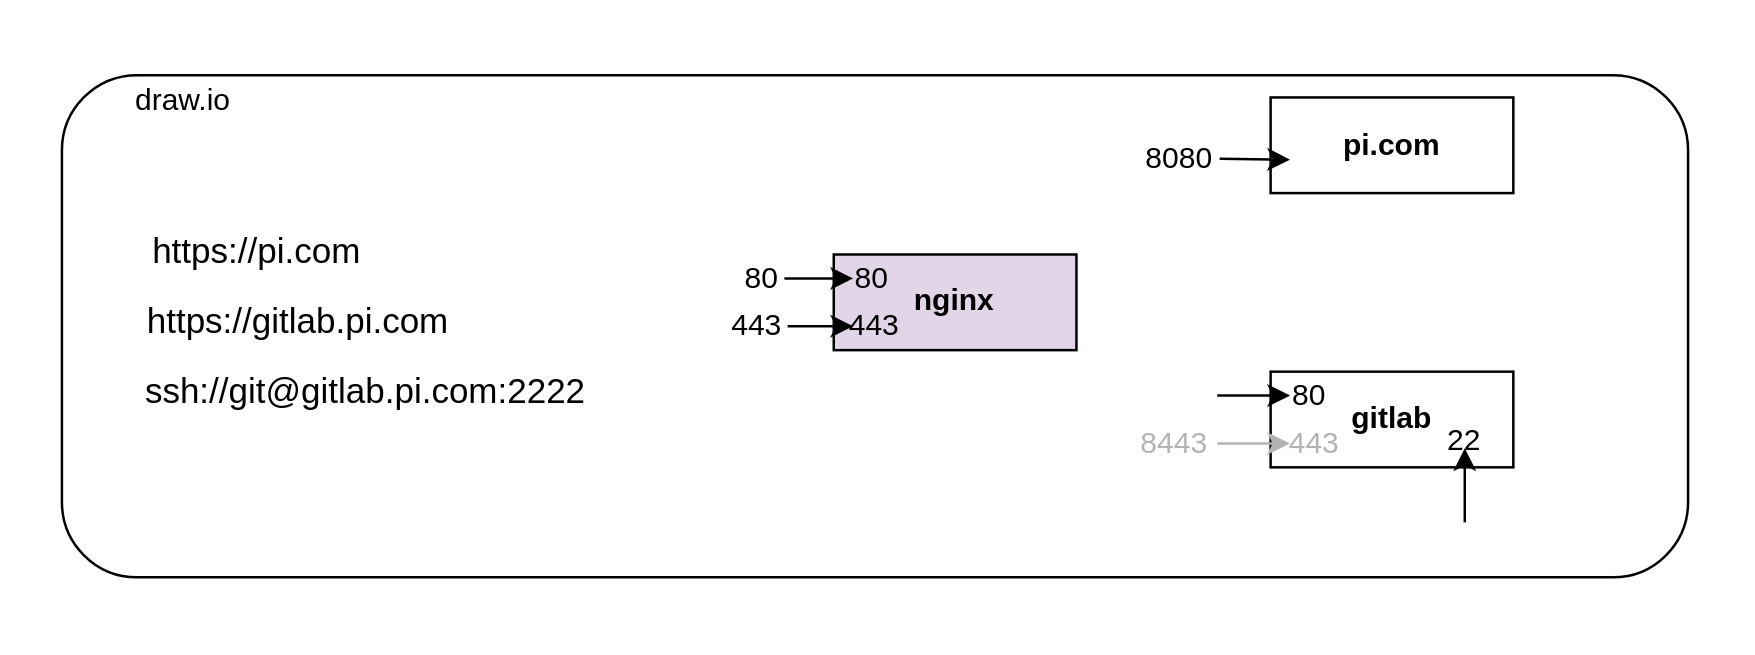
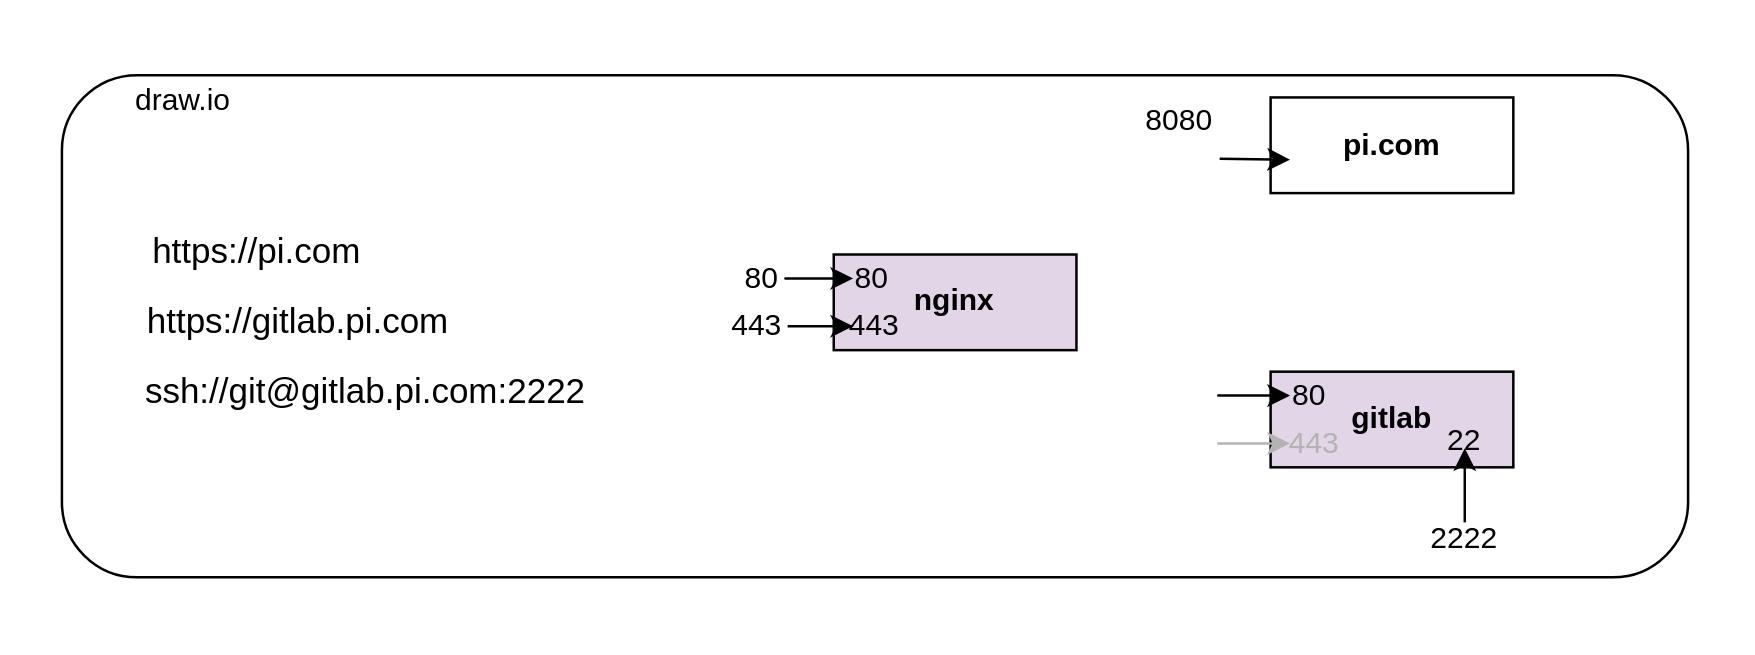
node "8080": moved (1179, 159) -> (1179, 121)
node "gitlab": fillcolor #ffffff -> #e1d5e7
node "8443": removed
node "2222": added
